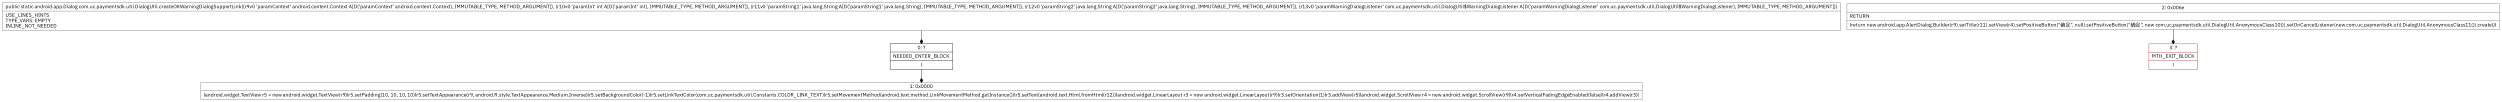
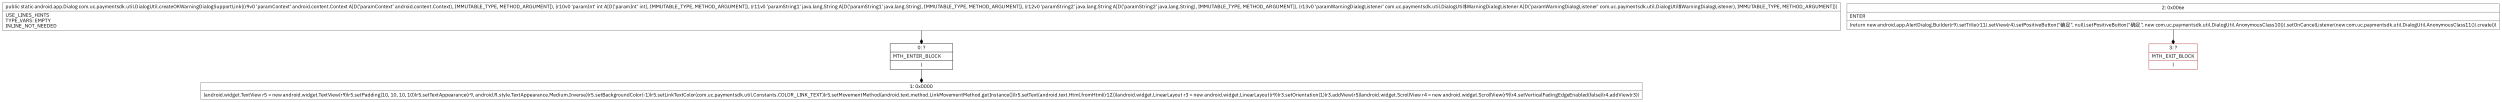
node "2: 0x006e": text "RETURN" -> "ENTER"
node "0: ?": text "NEEDED_ENTER_BLOCK" -> "MTH_ENTER_BLOCK"
